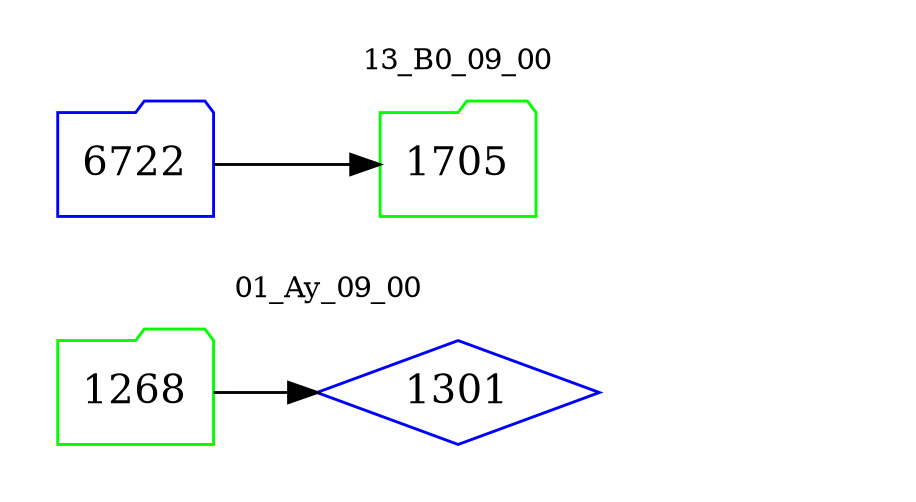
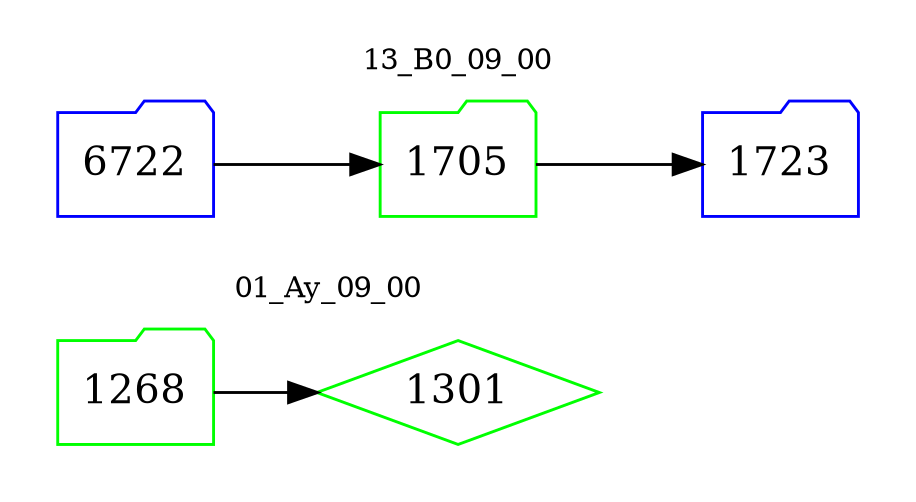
node "1723": added
node "1301": color blue -> green
